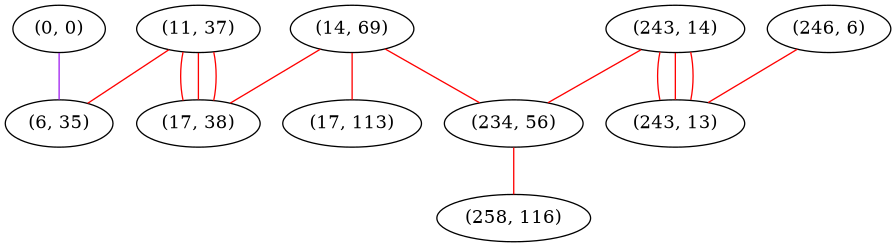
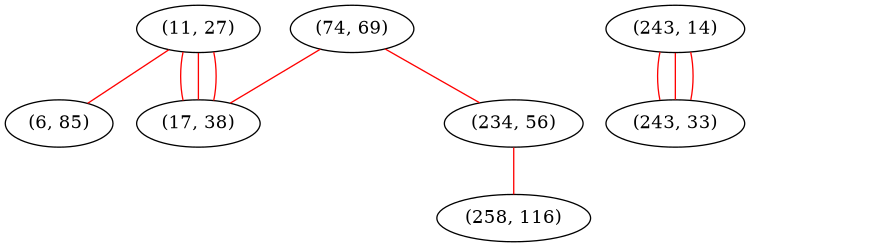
node "(0, 0)": removed
node "(11, 37)": label "(11, 37)" -> "(11, 27)"
node "(14, 69)": label "(14, 69)" -> "(74, 69)"
node "(246, 6)": removed
edge "(243, 14)" -- "(234, 56)": removed
node "(6, 35)": label "(6, 35)" -> "(6, 85)"
node "(17, 113)": removed
node "(243, 13)": label "(243, 13)" -> "(243, 33)"
